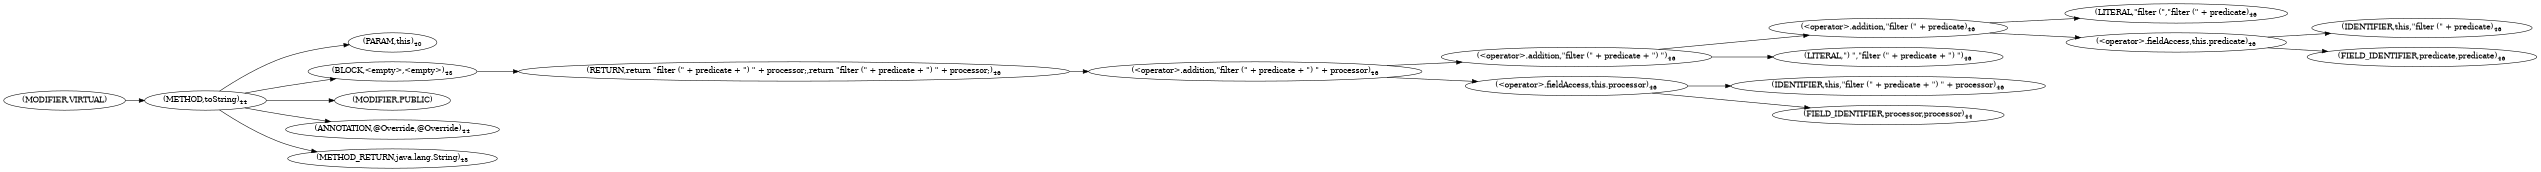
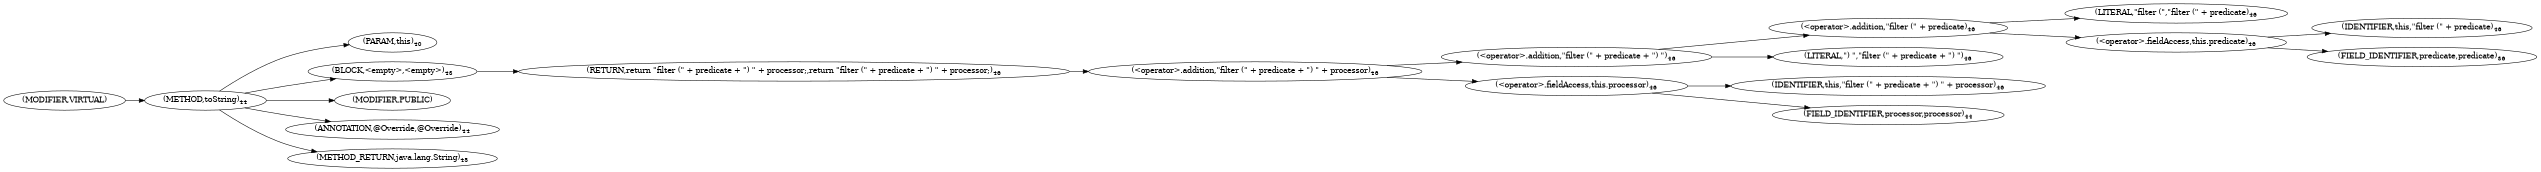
node "(FIELD_IDENTIFIER,predicate,predicate)": text "46" -> "36"
